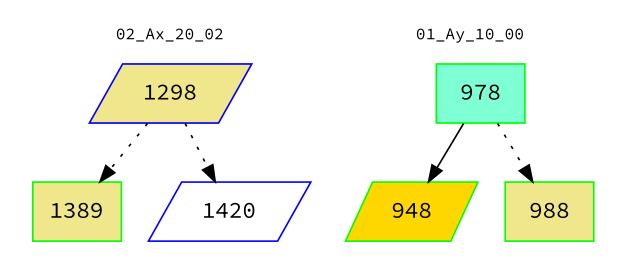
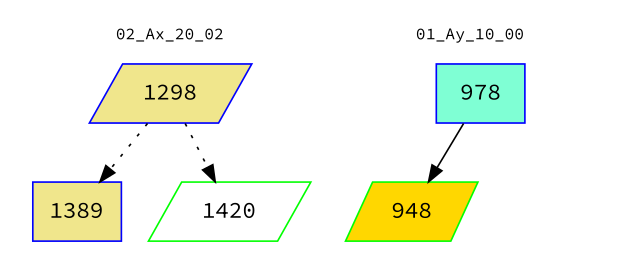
node "978": color green -> blue
node "1389": color green -> blue
node "1420": color blue -> green
node "988": removed
